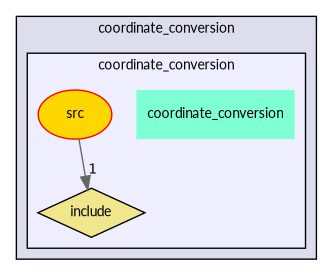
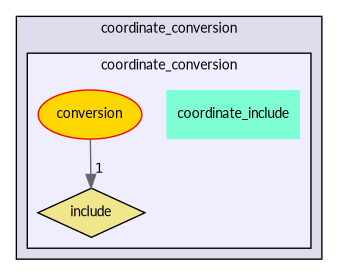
node "src": label "src" -> "conversion"
node "coordinate_conversion": label "coordinate_conversion" -> "coordinate_include"
